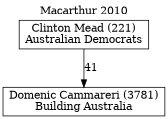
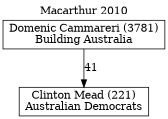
edge "Clinton Mead (221) Australian Democrats" -> "Domenic Cammareri (3781) Building Australia": reversed
